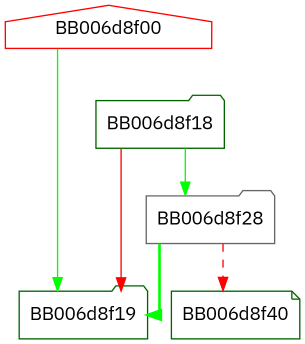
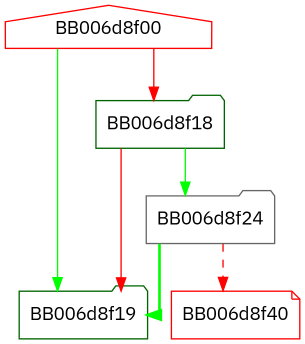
edge "BB006d8f00" -> "BB006d8f18": added
node "BB006d8f28": label "BB006d8f28" -> "BB006d8f24"
node "BB006d8f40": color darkgreen -> red
